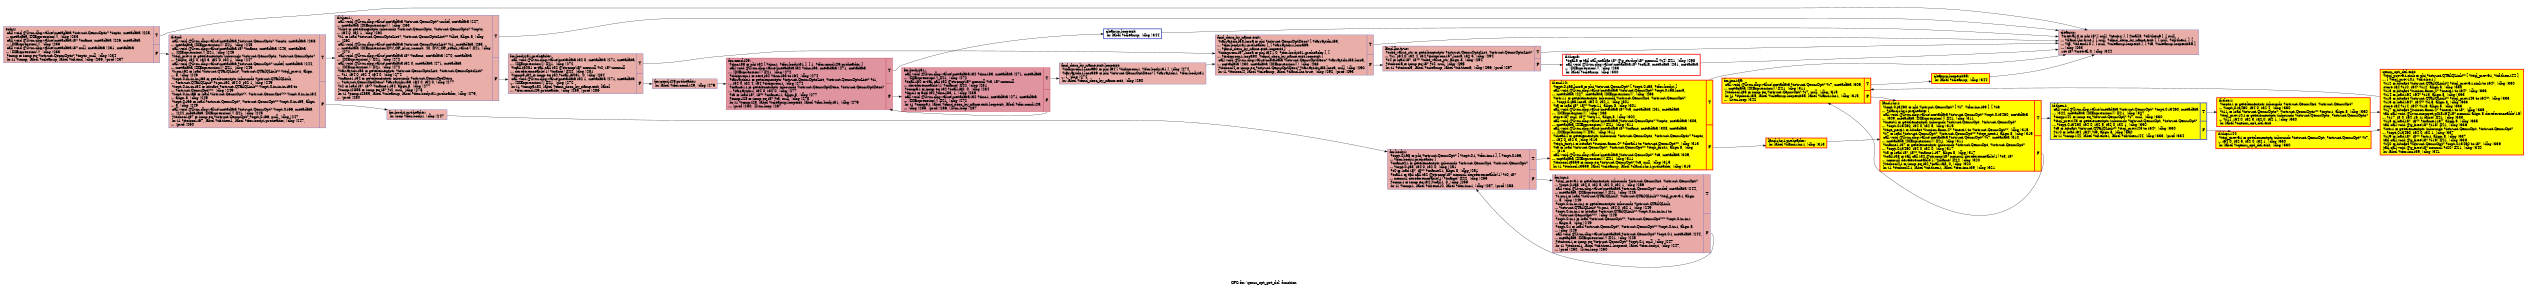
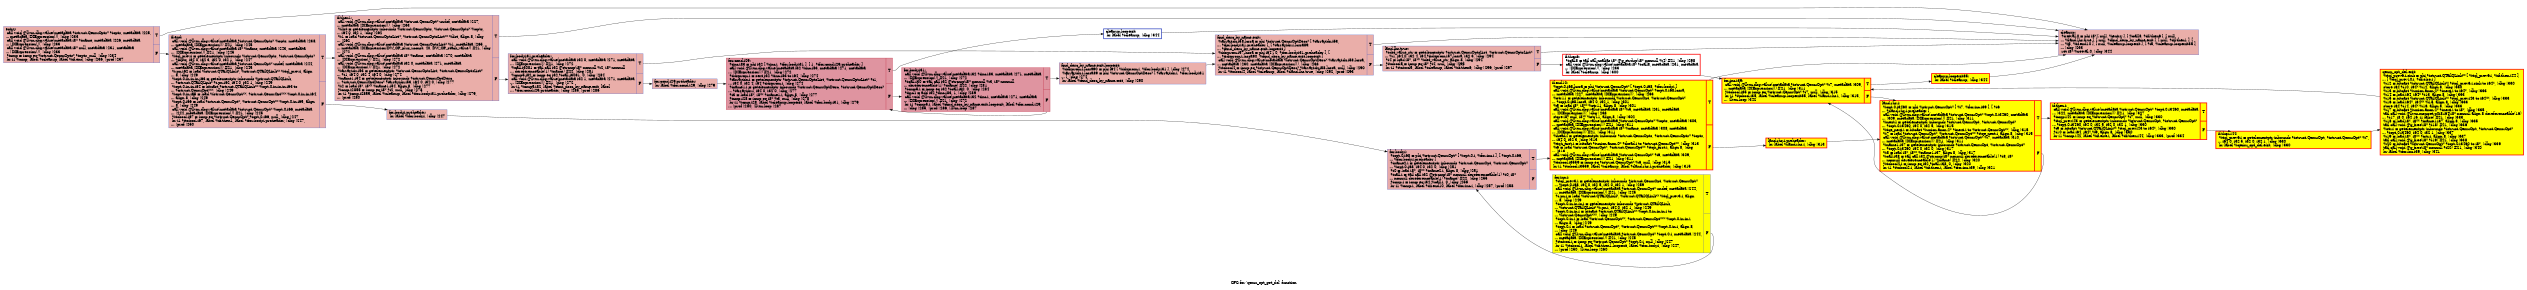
edge "if.then6:" -> "cleanup:": now "if.then6:" -> "for.inc.i39:"
node "if.else.i:": removed
node "for.body.i.preheader:": text "br loop %for.body.i, !dbg !247" -> "br label %for.body.i, !dbg !247"
node "if.then.i:": color #3d50c3ff -> red
node "if.end10:": text "... !DIExpression()) #91, !dbg !311" -> "... !DIExpression()) #21, !dbg !311"
edge "for.body.i:" -> "for.inc.i:": removed
node "for.inc.i:": fillcolor #ca3b3770 -> yellow
